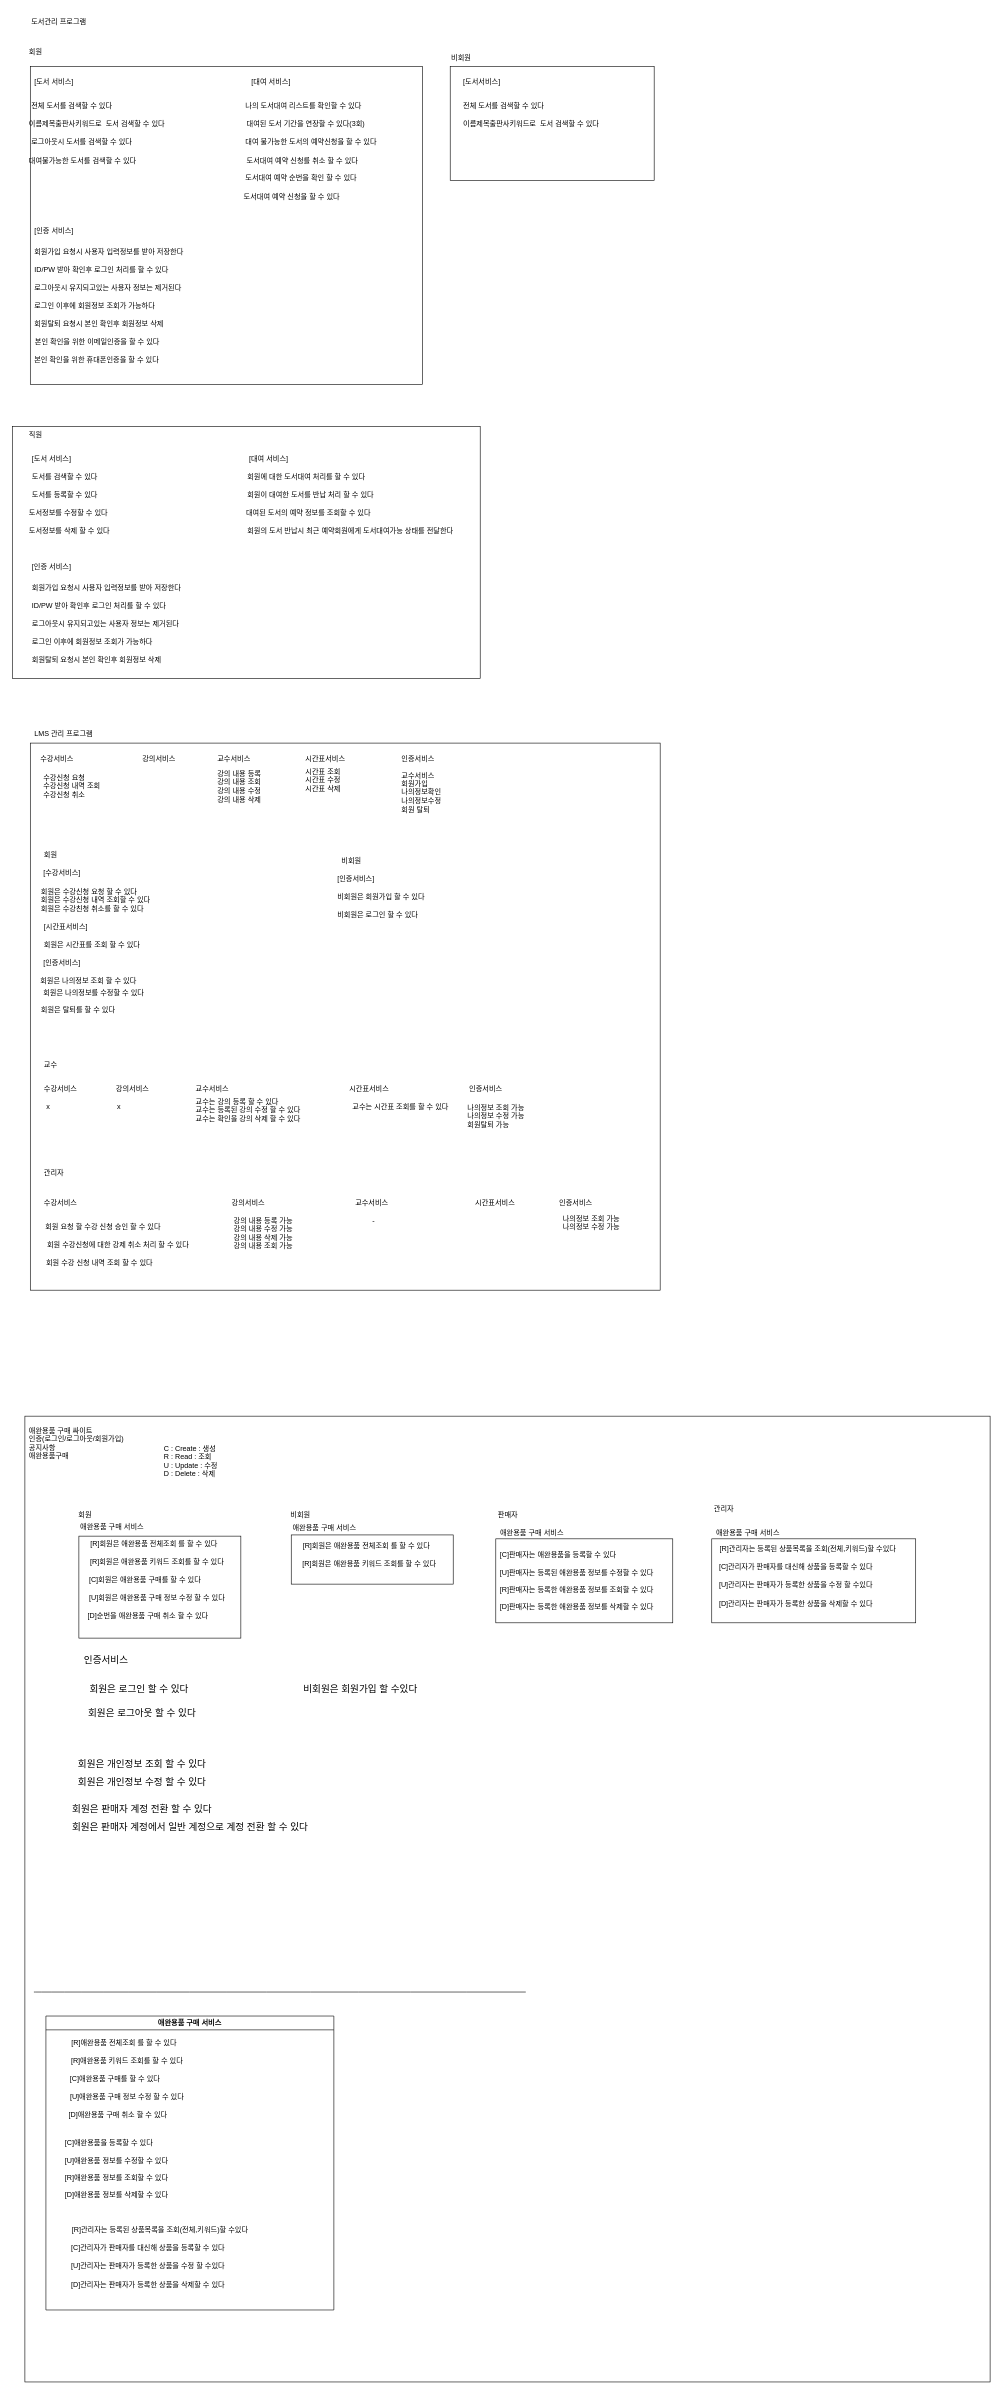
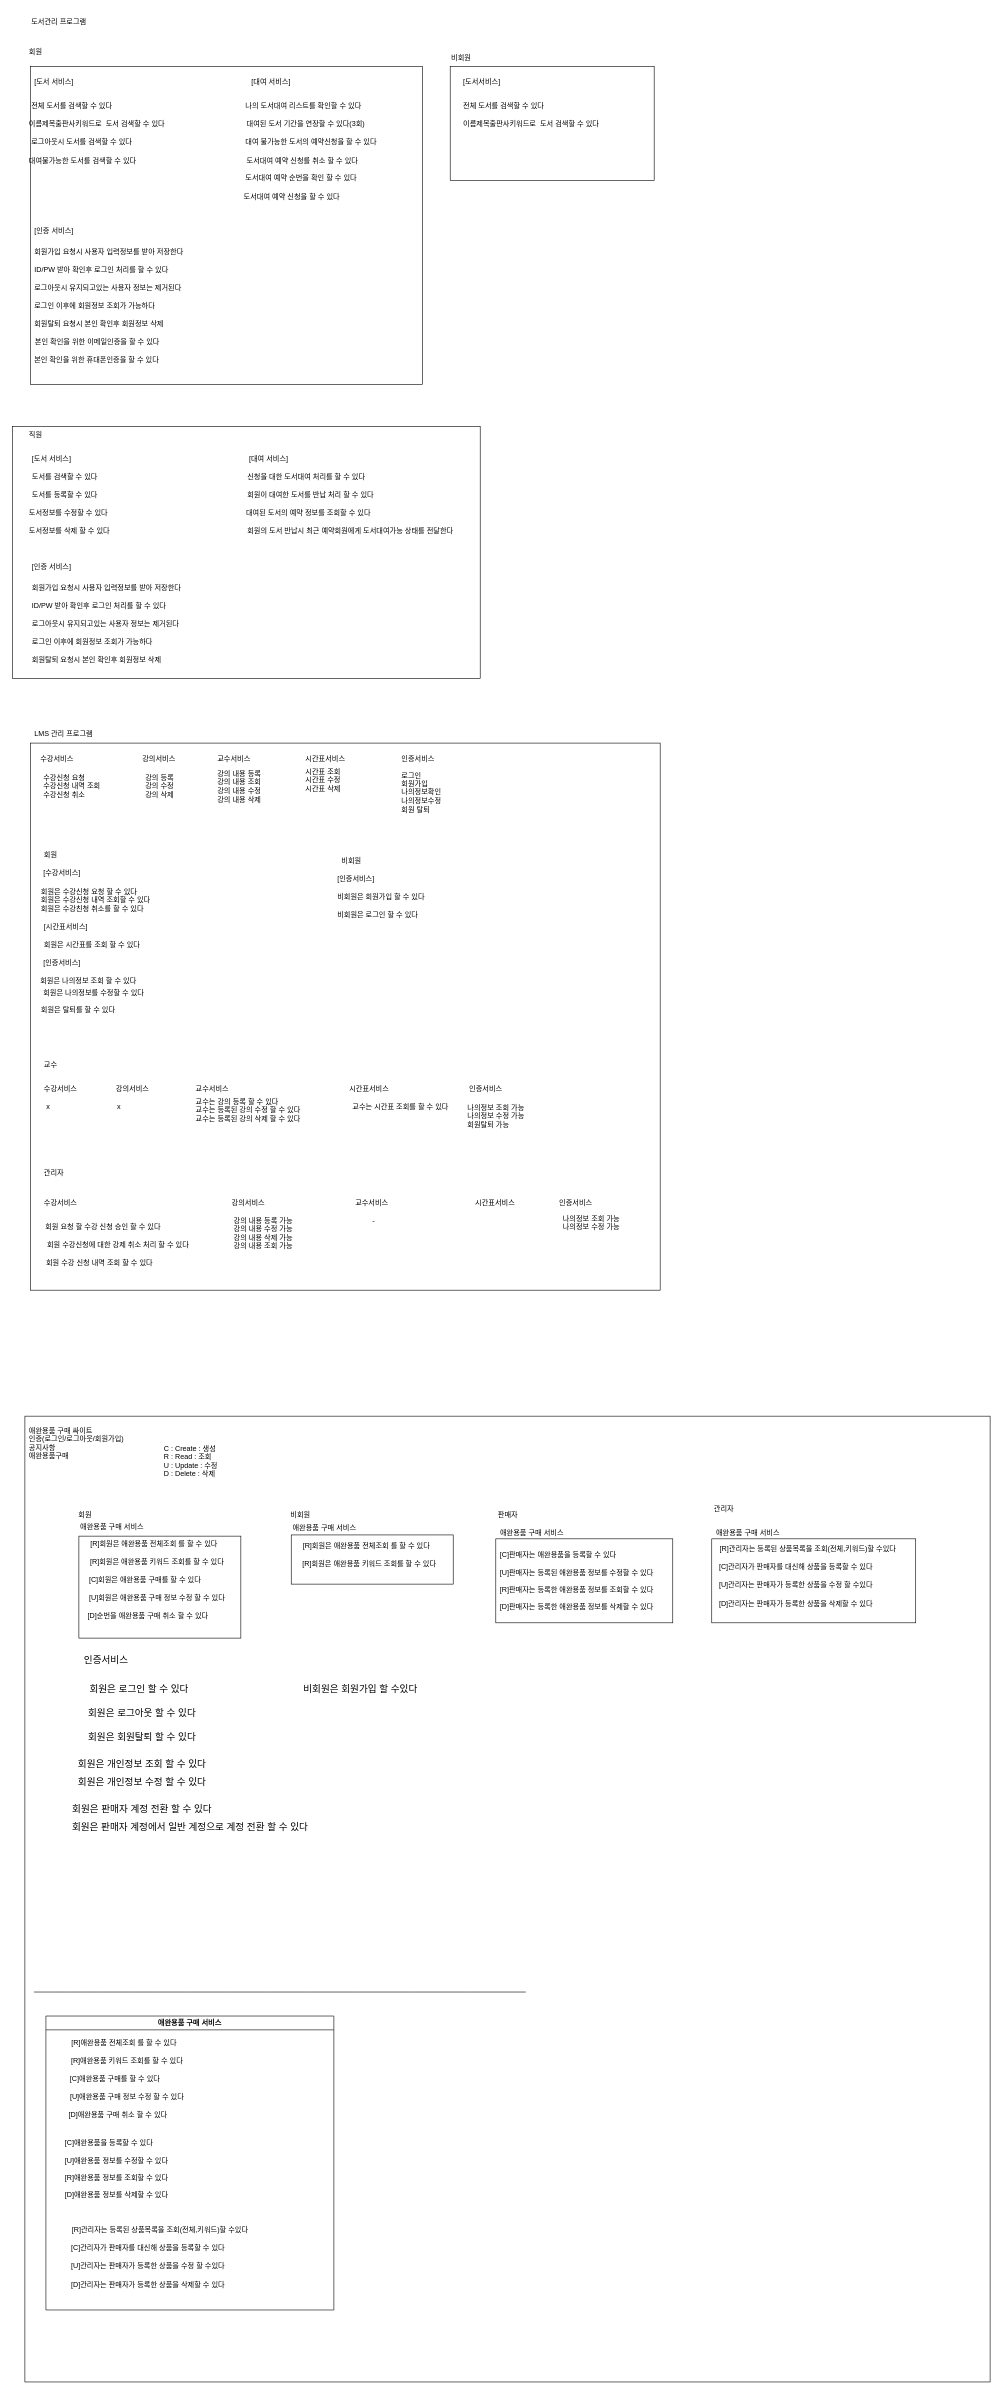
node "회원에 대한 도서대여 처리를 할 수 있다": label "회원에 대한 도서대여 처리를 할 수 있다" -> "신청을 대한 도서대여 처리를 할 수 있다"
node "강의 등록 강의 수정 강의 삭제": added
node "교수서비스 회원가입 나의정보확인 나의정보수정 회원 탈퇴": label "교수서비스 회원가입 나의정보확인 나의정보수정 회원 탈퇴" -> "로그인 회원가입 나의정보확인 나의정보수정 회원 탈퇴"
node "교수는 강의 등록 할 수 있다 교수는 등록된 강의 수정 할 수 있다 교수는 확인을 강의 삭제 할 수 있다": label "교수는 강의 등록 할 수 있다 교수는 등록된 강의 수정 할 수 있다 교수는 확인을 강의 삭제 할 수 있다" -> "교수는 강의 등록 할 수 있다 교수는 등록된 강의 수정 할 수 있다 교수는 등록된 강의 삭제 할 수 있다"
node "회원은 회원탈퇴 할 수 있다": added
